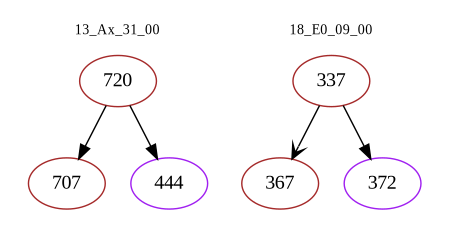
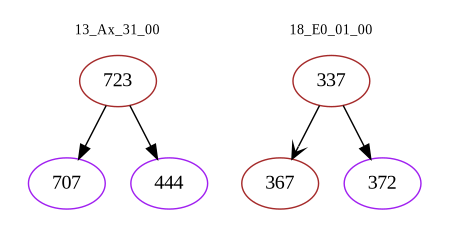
cluster "18_E0_09_00": label "18_E0_09_00" -> "18_E0_01_00"
node "720": label "720" -> "723"
node "707": color brown -> purple
